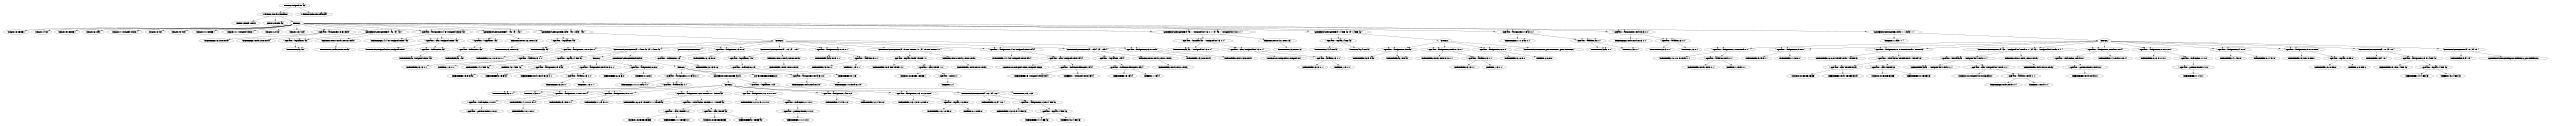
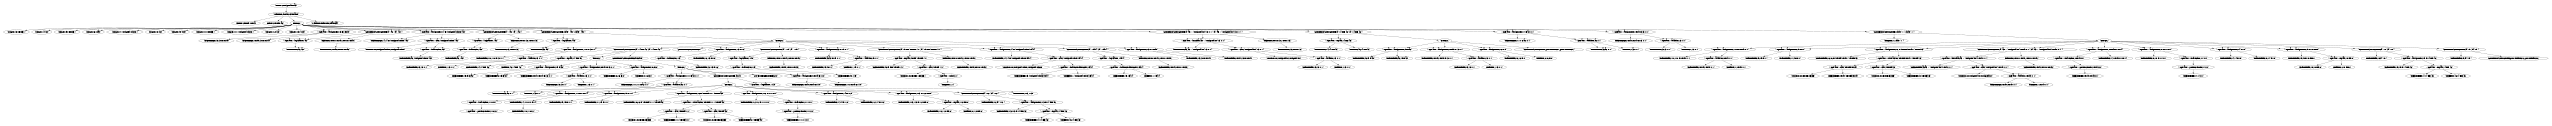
edge "(PARAM,unsigned int a3)" -> "(METHOD_RETURN,__fastcall)": now "(METHOD,do_rfc1035_name)" -> "(METHOD_RETURN,__fastcall)"
